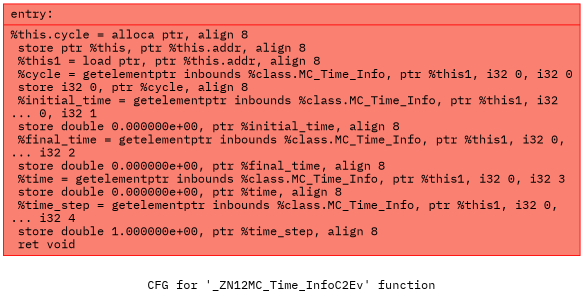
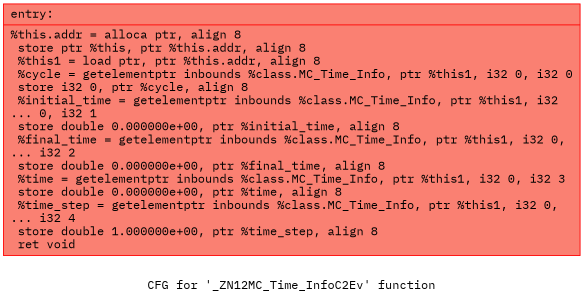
node "entry:": text "%this.cycle = alloca ptr, align 8" -> "%this.addr = alloca ptr, align 8"
